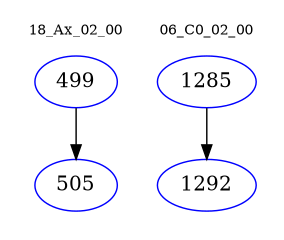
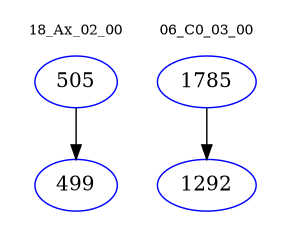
cluster "06_C0_02_00": label "06_C0_02_00" -> "06_C0_03_00"
node "1285": label "1285" -> "1785"
edge "499" -> "505": reversed
